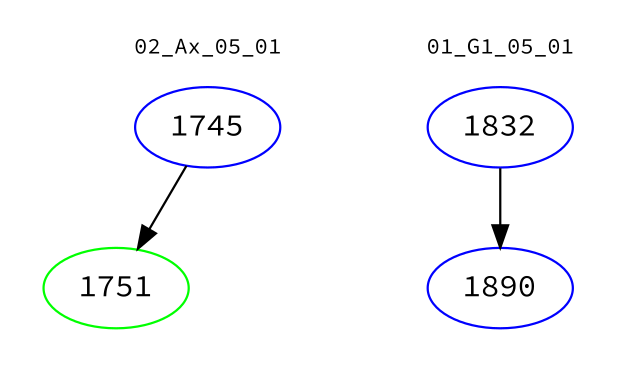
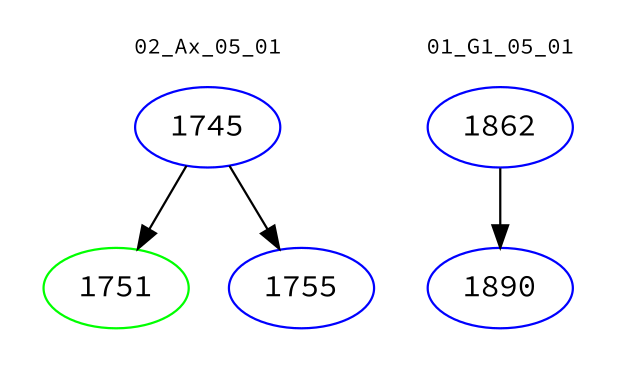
node "1832": label "1832" -> "1862"
node "1755": added
